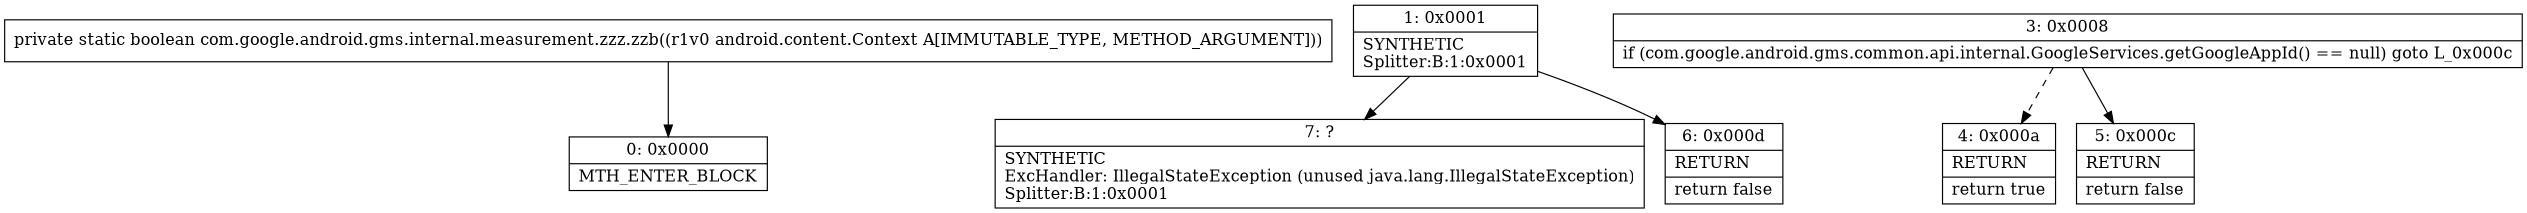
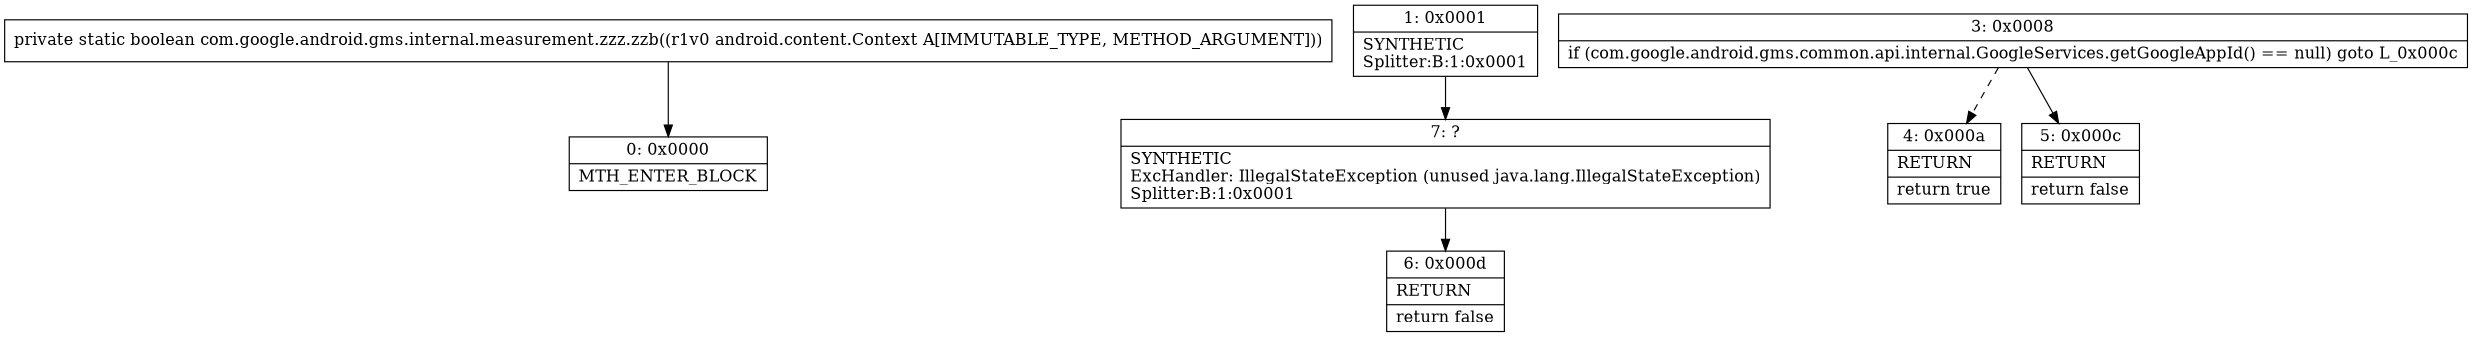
edge "1: 0x0001" -> "6: 0x000d": now "7: ?" -> "6: 0x000d"
